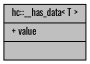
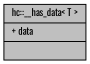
node "hc::__has_data< T >": text "+ value" -> "+ data"
